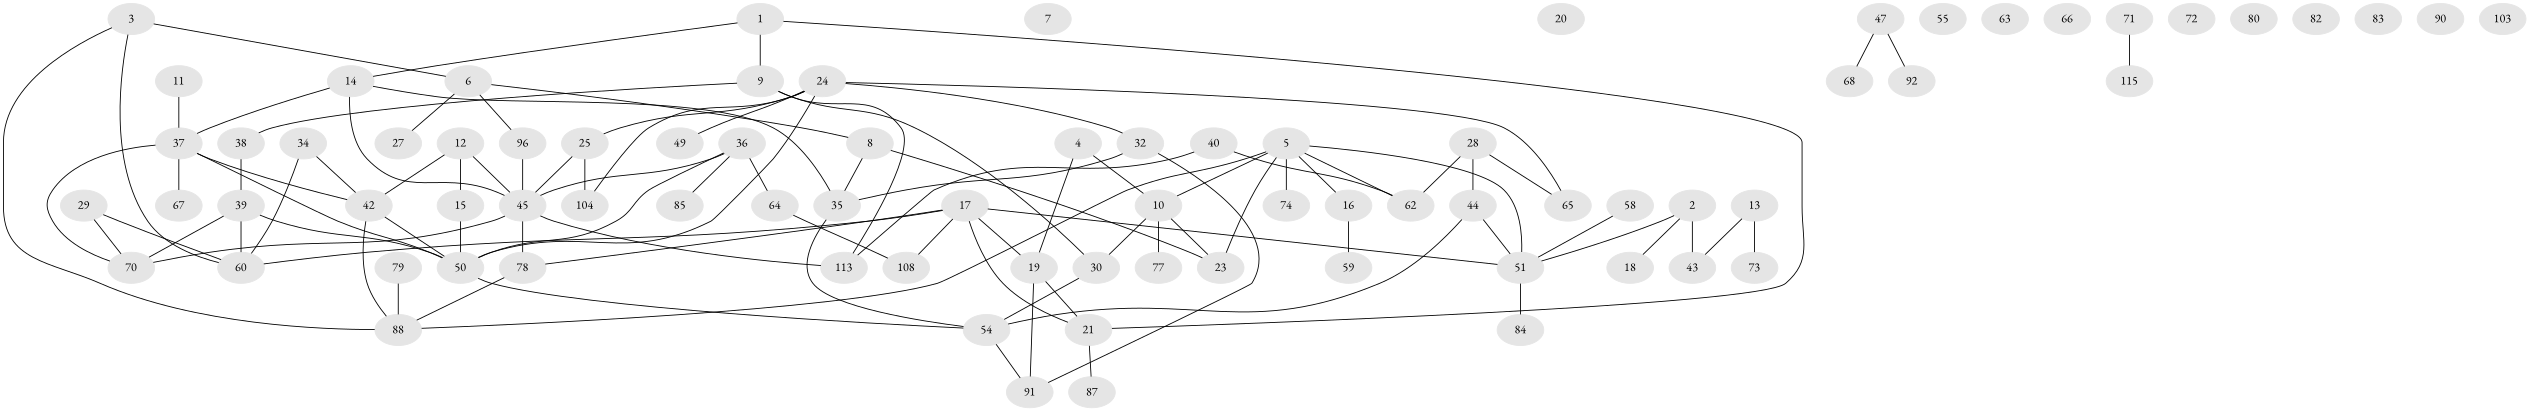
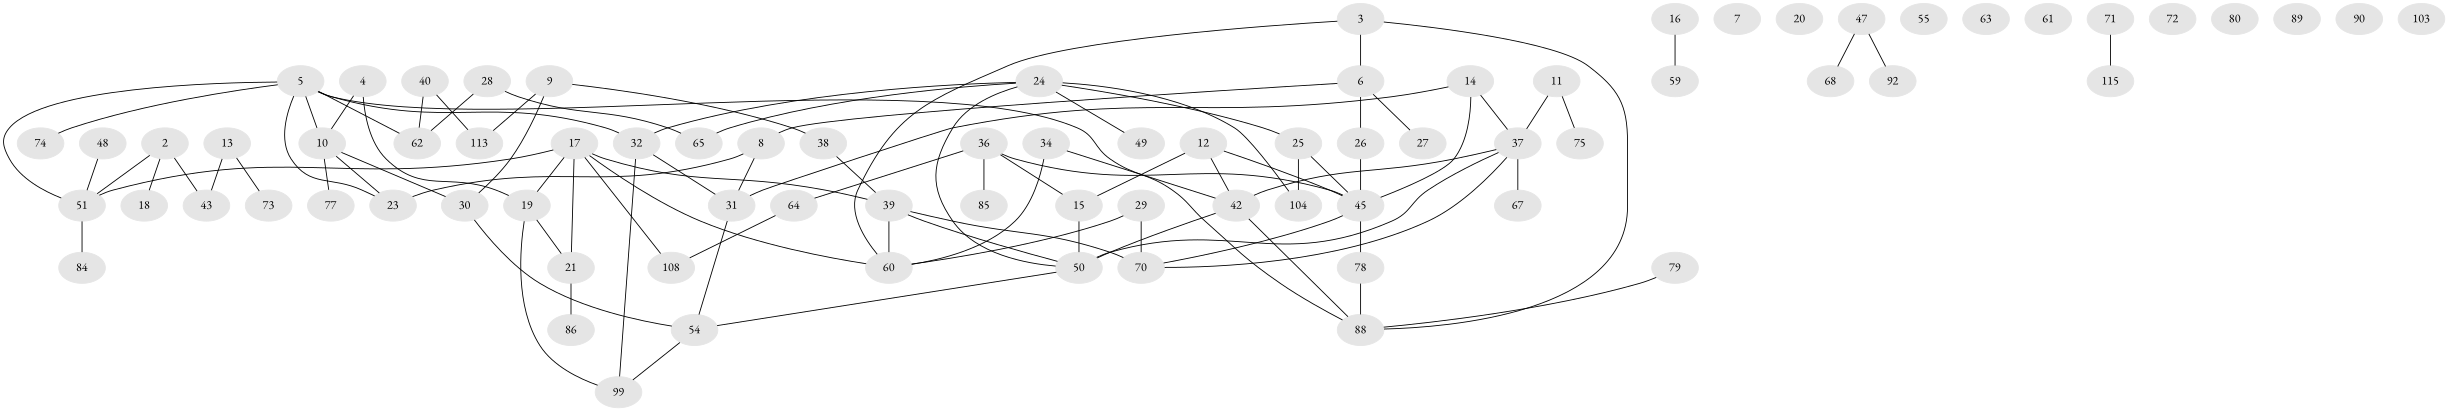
node "1": removed
node "66": label "66" -> "61"
node "82": label "82" -> "89"
node "83": removed
node "96": label "96" -> "26"
node "75": added
edge "5" -- "16": now "5" -- "32"
node "35": label "35" -> "31"
node "44": removed
node "58": label "58" -> "48"
edge "36" -- "50": now "36" -- "15"
edge "17" -- "78": now "17" -- "39"
edge "45" -- "113": removed
node "91": label "91" -> "99"
node "87": label "87" -> "86"
